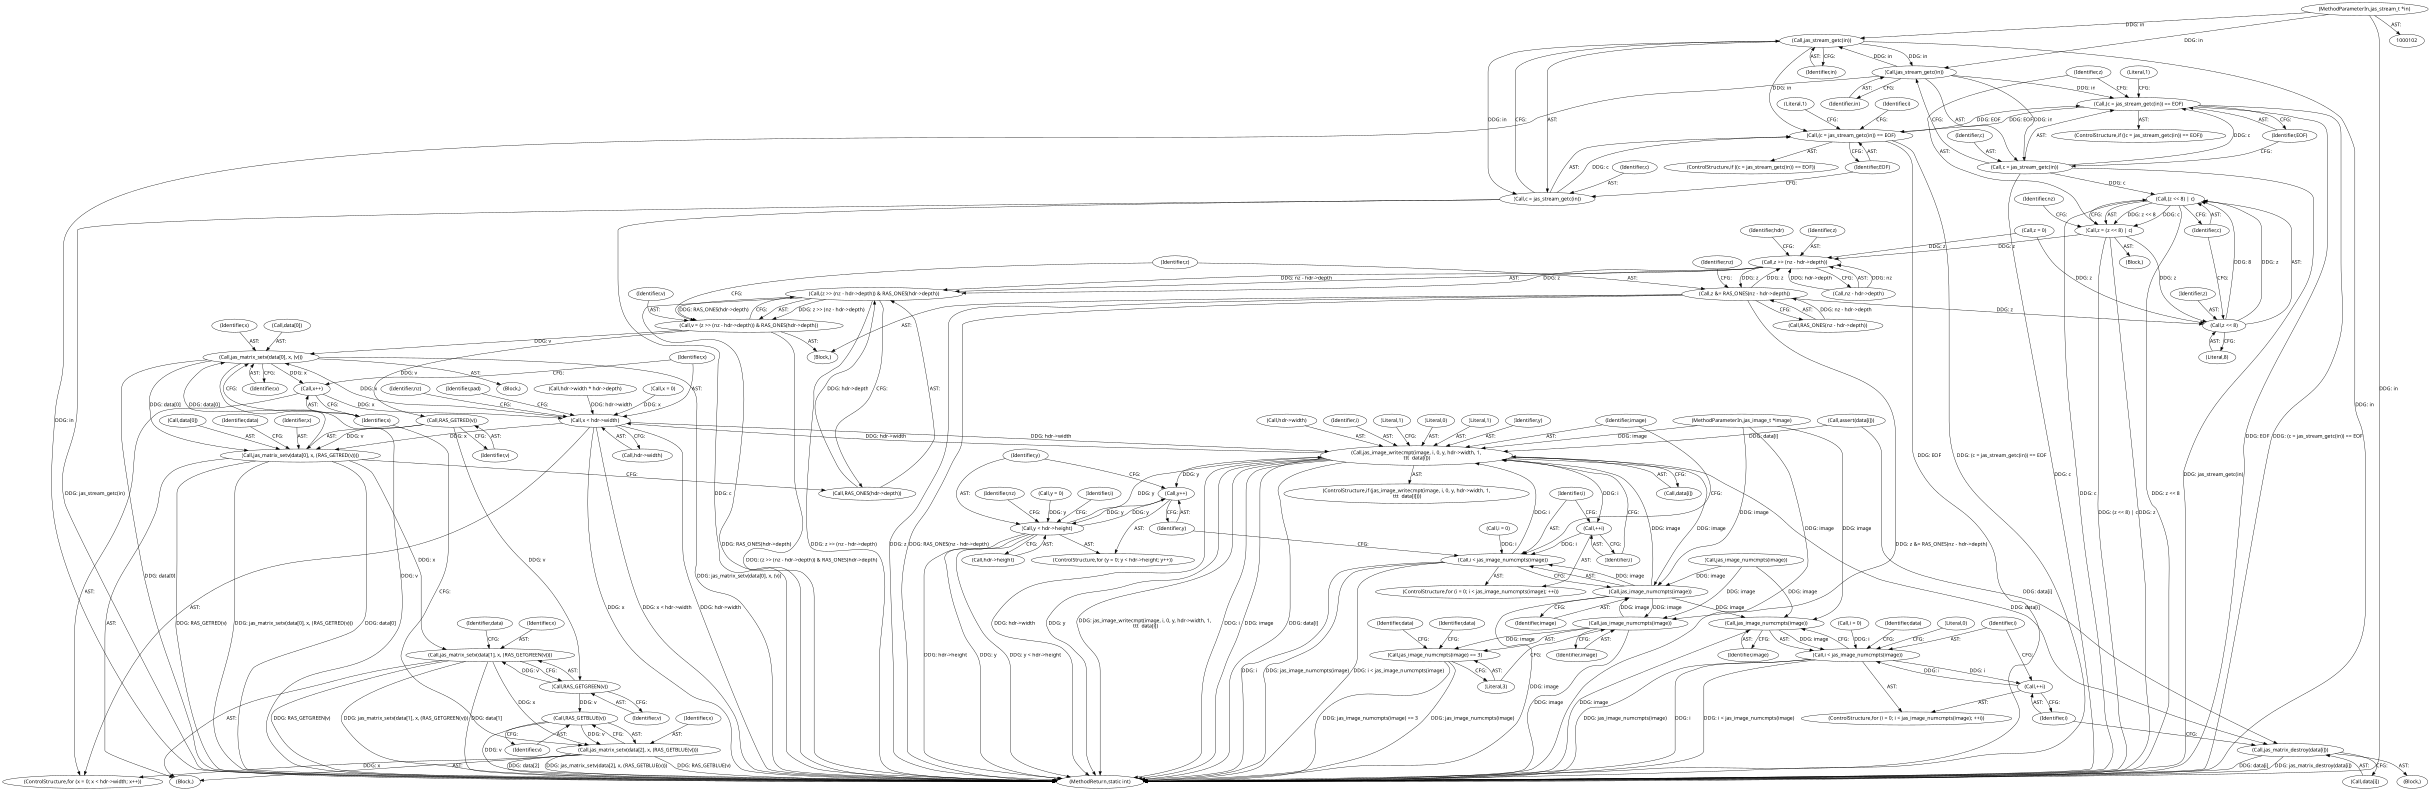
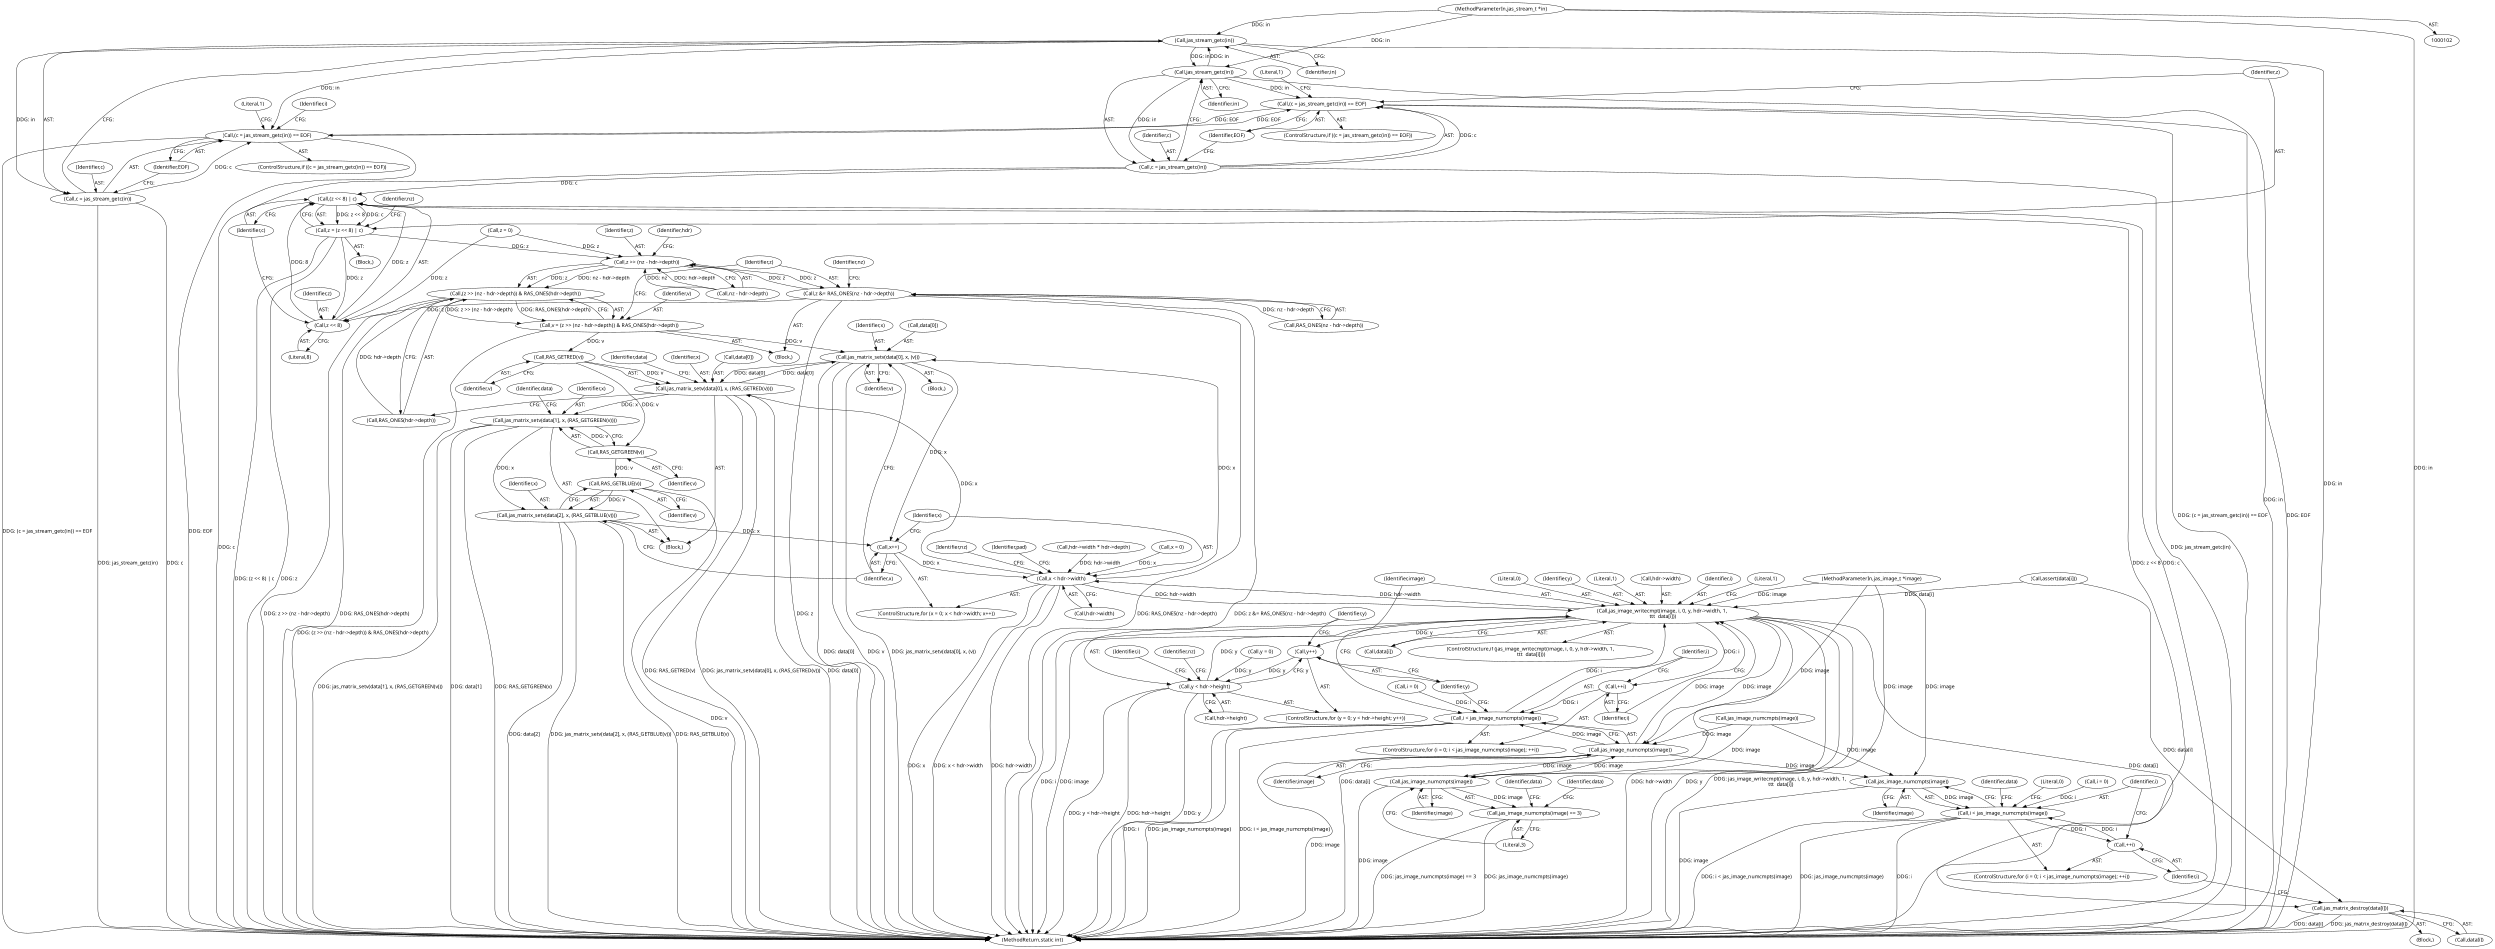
edge "(Call,y < hdr->height)" -> "(Call,y++)": label "DDG: y" -> "CFG: y"
edge "(Call,jas_matrix_setv(data[2], x, (RAS_GETBLUE(v))))" -> "(ControlStructure,for (x = 0; x < hdr->width; x++))": now "(Call,jas_matrix_setv(data[2], x, (RAS_GETBLUE(v))))" -> "(Call,x++)"
